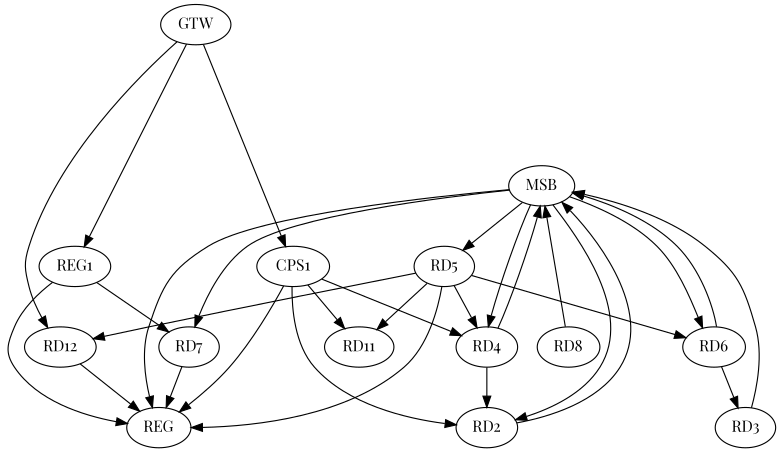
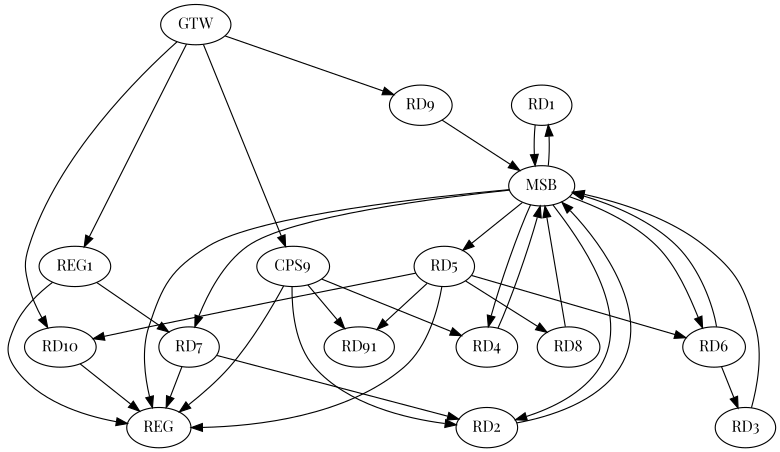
node "RD9": added
node "RD1": added
node "CPS1": label "CPS1" -> "CPS9"
edge "RD5" -> "RD4": now "RD5" -> "RD8"
node "RD12": label "RD12" -> "RD10"
node "RD11": label "RD11" -> "RD91"
edge "RD4" -> "RD2": now "RD7" -> "RD2"
